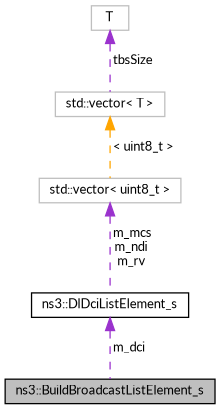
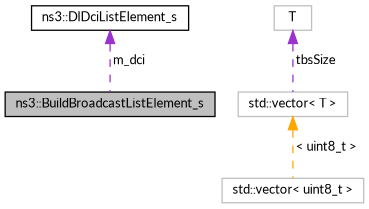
edge "ns3::DlDciListElement_s" -> "std::vector< uint8_t >": removed, label "m_mcs m_ndi m_rv"
